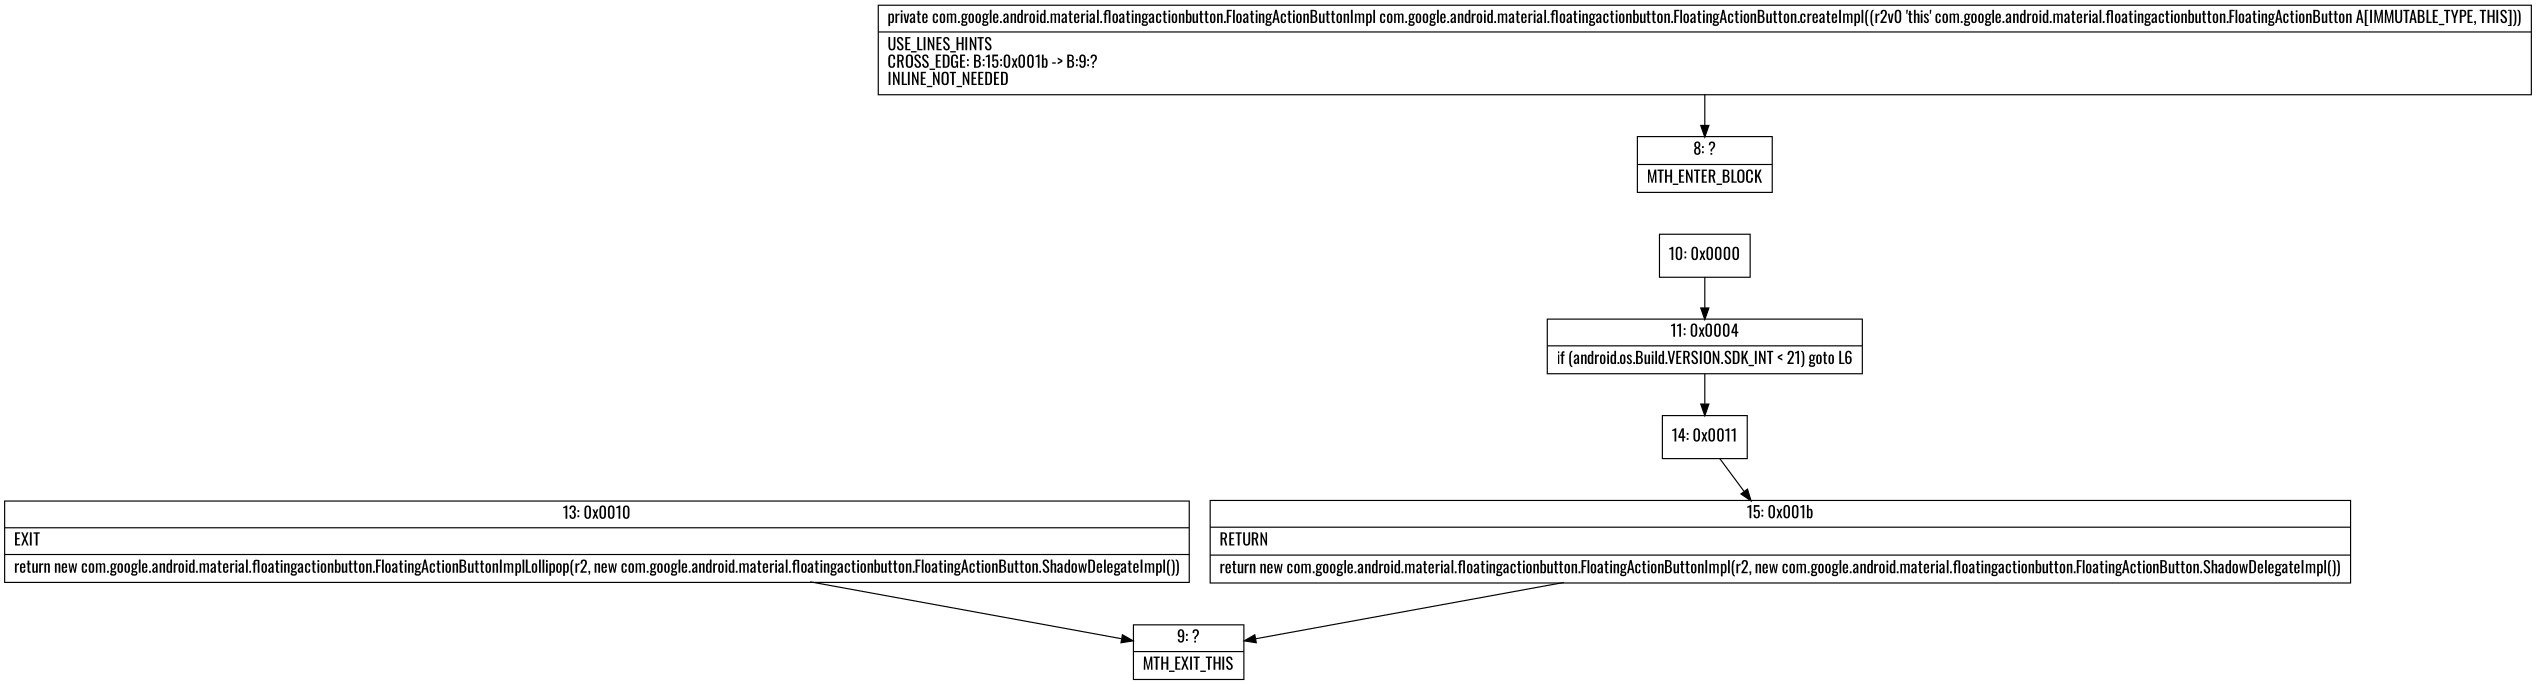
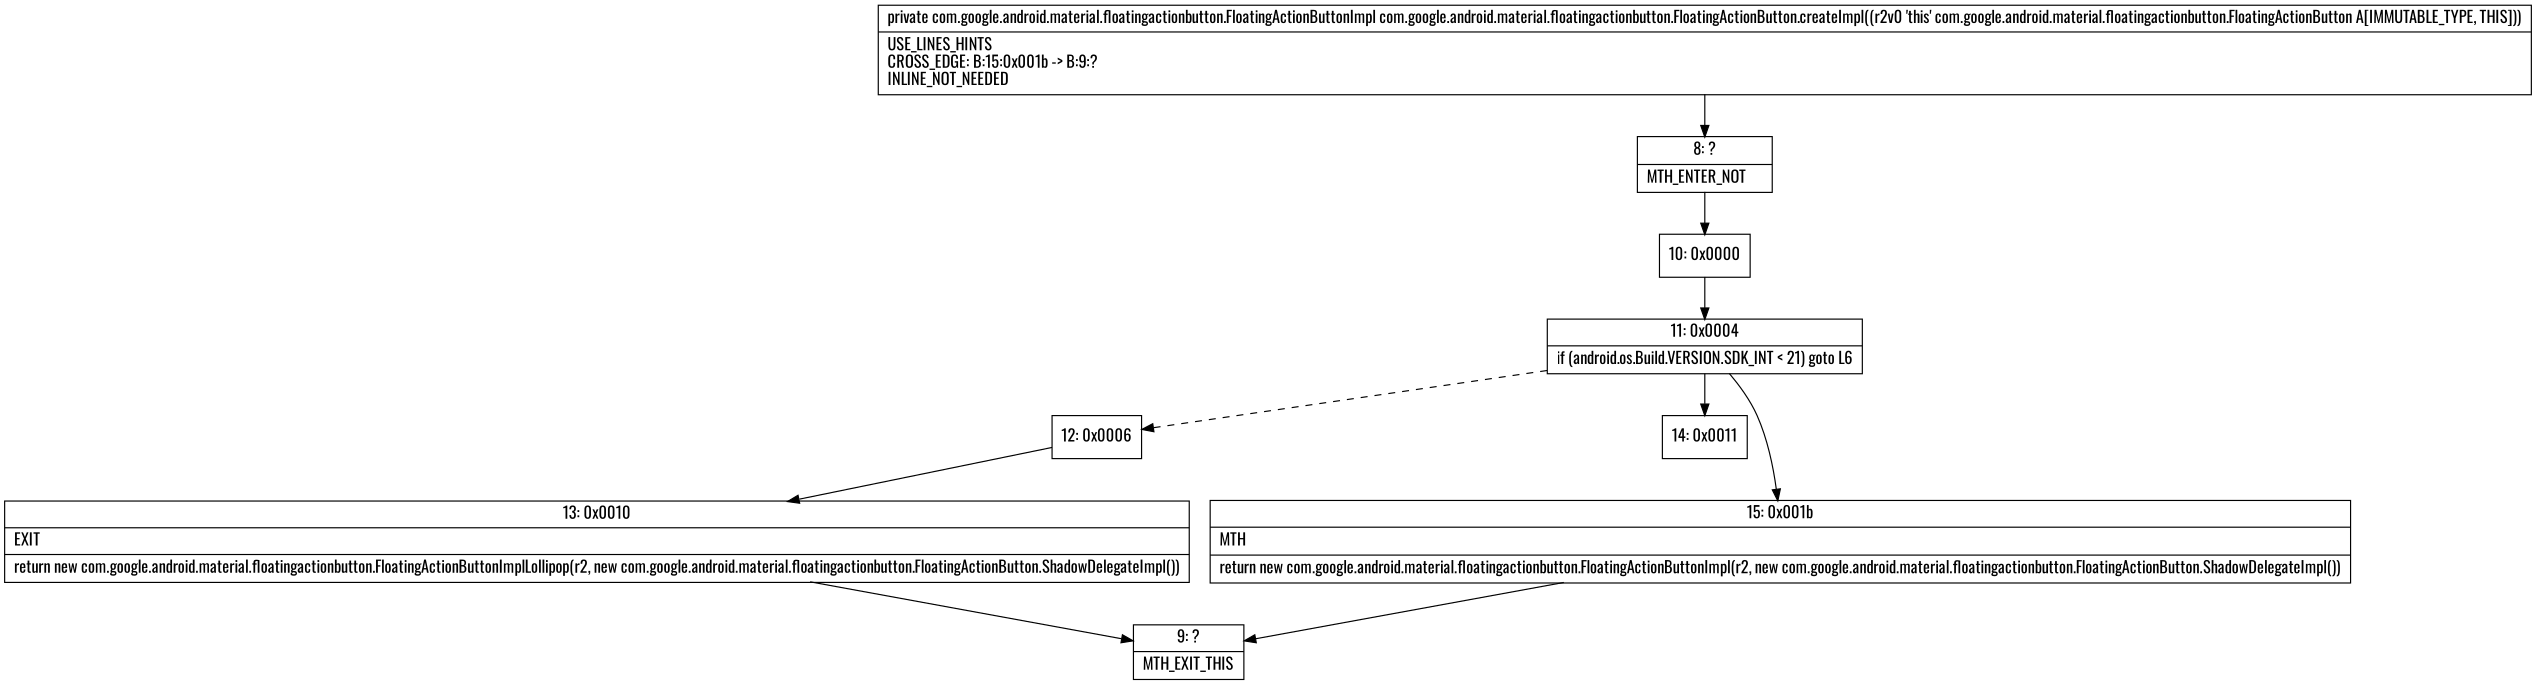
node "8: ?": text "MTH_ENTER_BLOCK" -> "MTH_ENTER_NOT"
edge "8: ?" -> "10: 0x0000": added
node "12: 0x0006": added
edge "14: 0x0011" -> "15: 0x001b": now "11: 0x0004" -> "15: 0x001b"
node "15: 0x001b": text "RETURN" -> "MTH"
